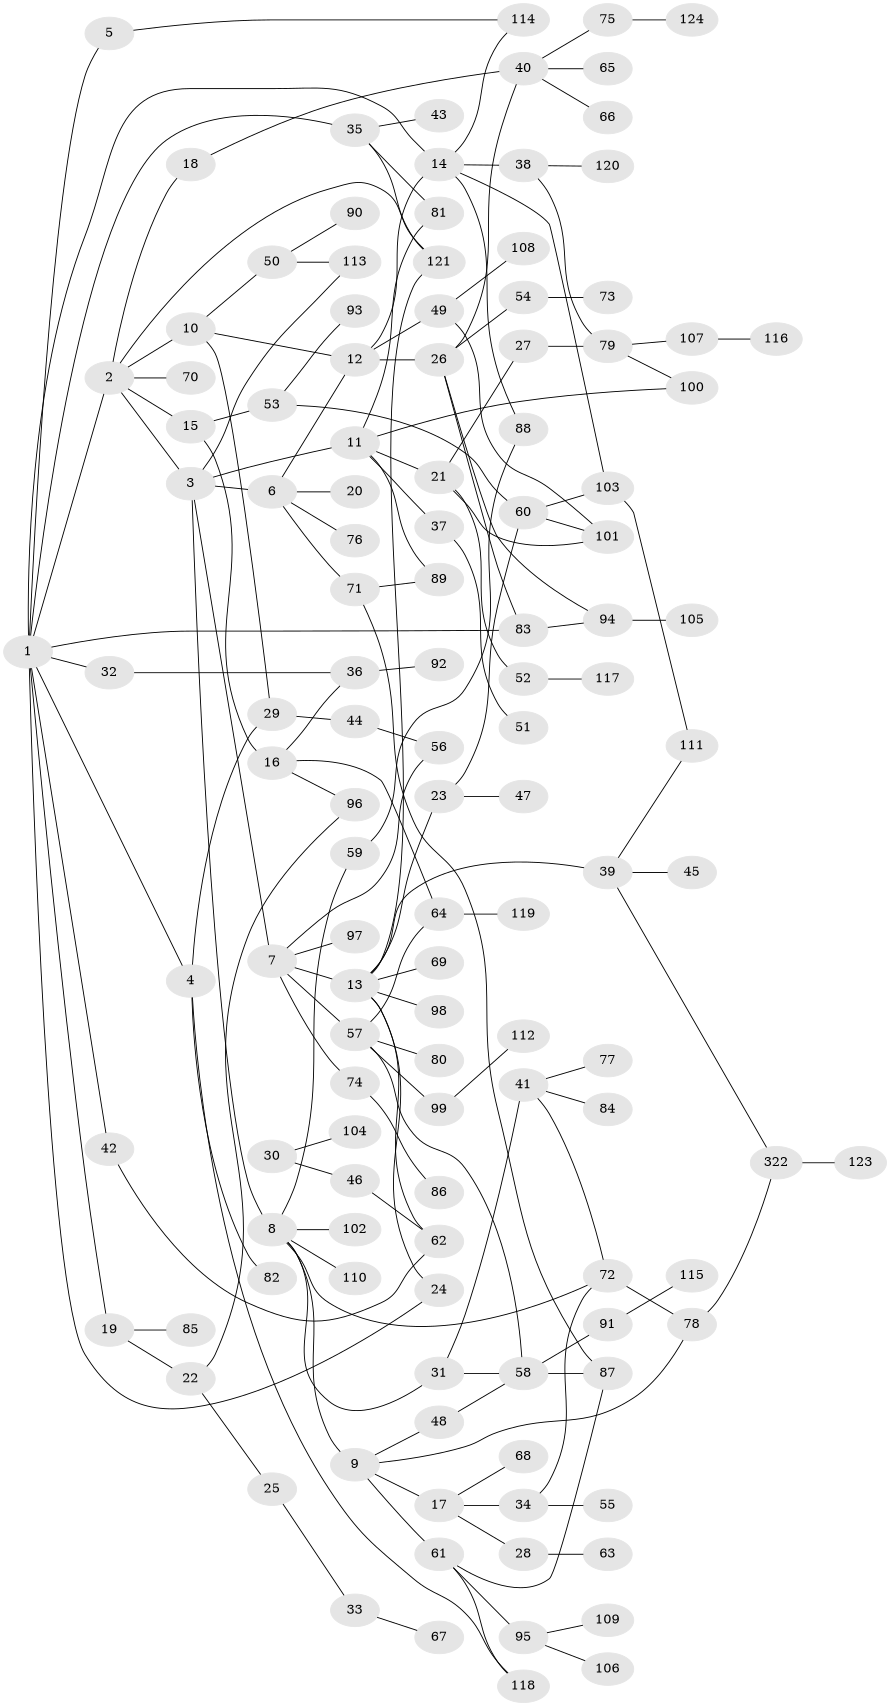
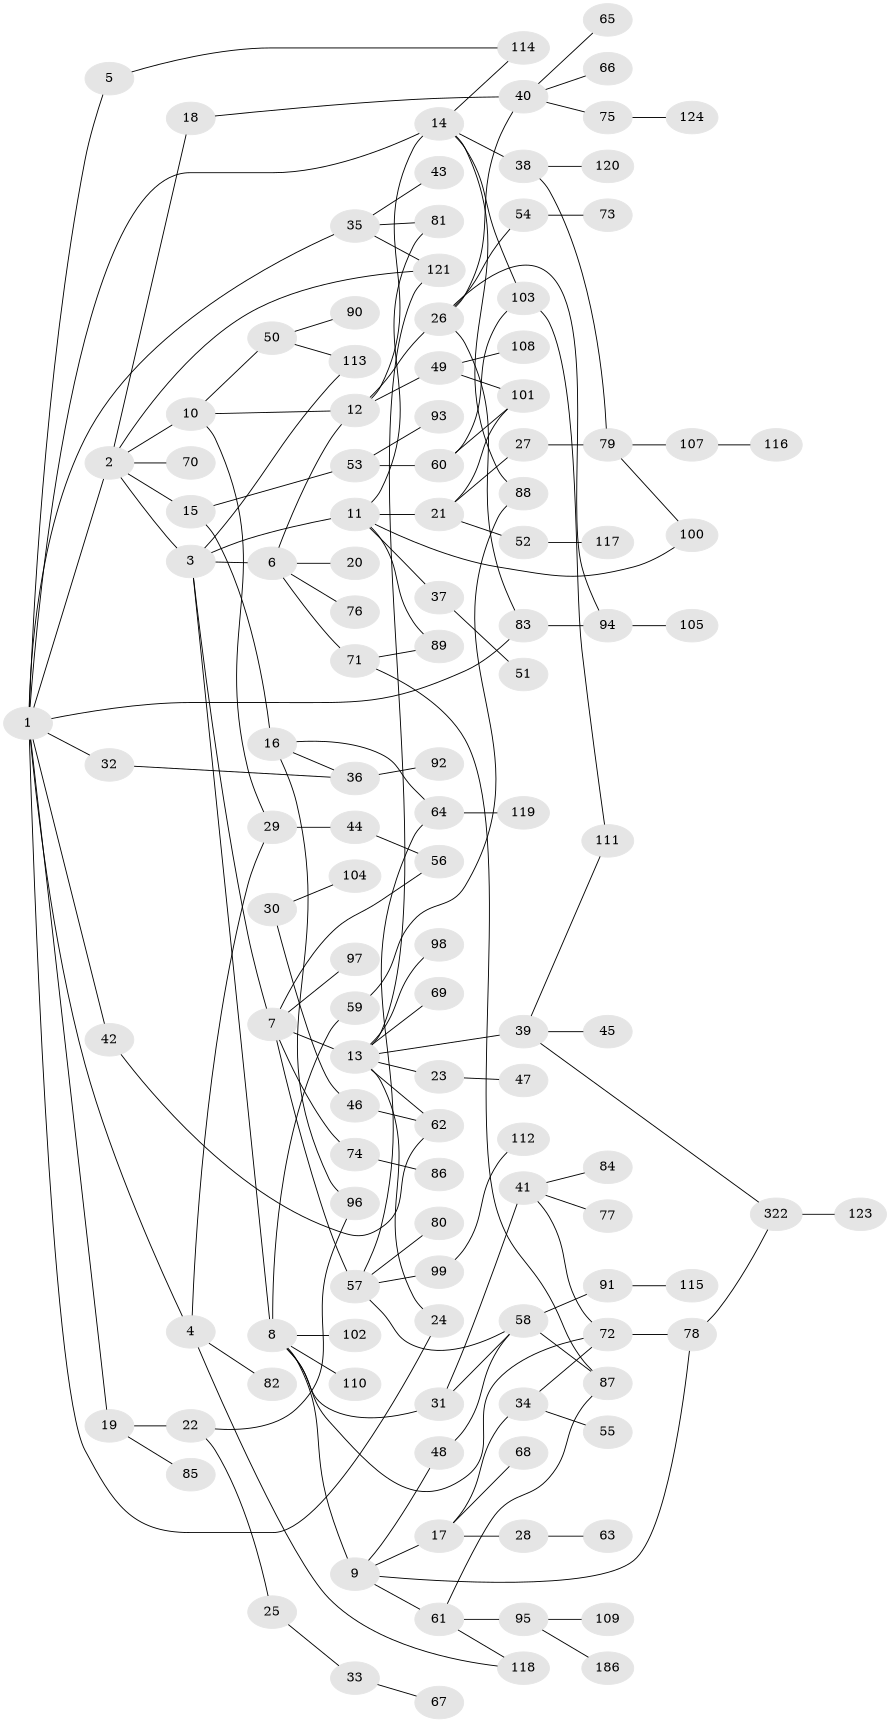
edge "60" -- "23": removed
node "106": label "106" -> "186"
